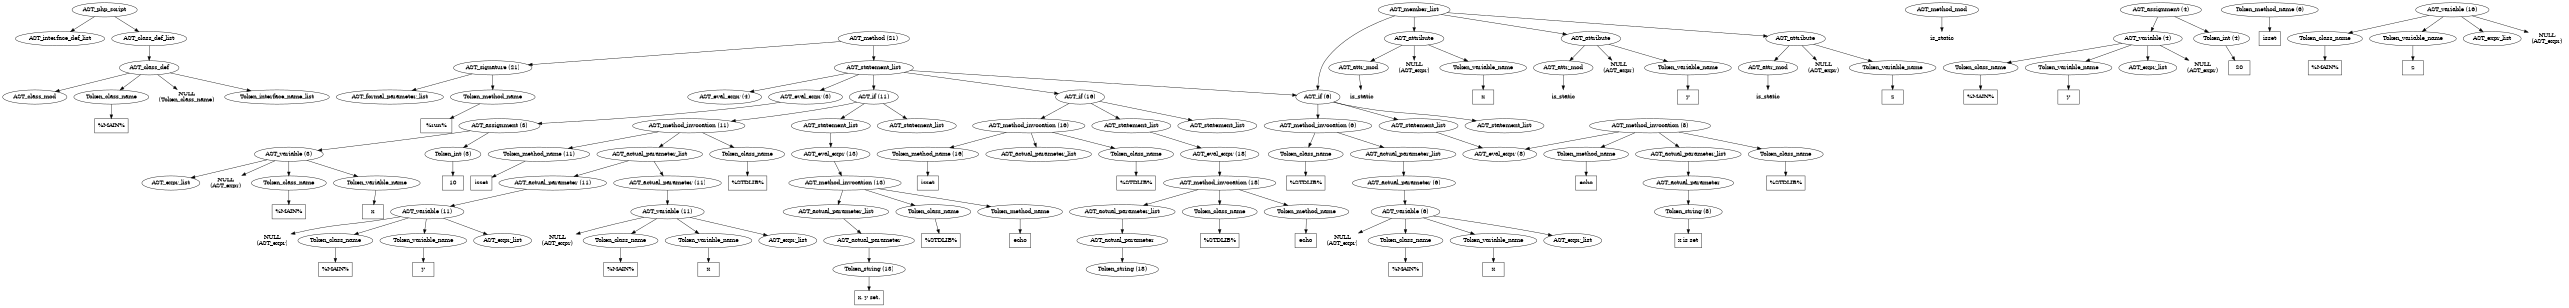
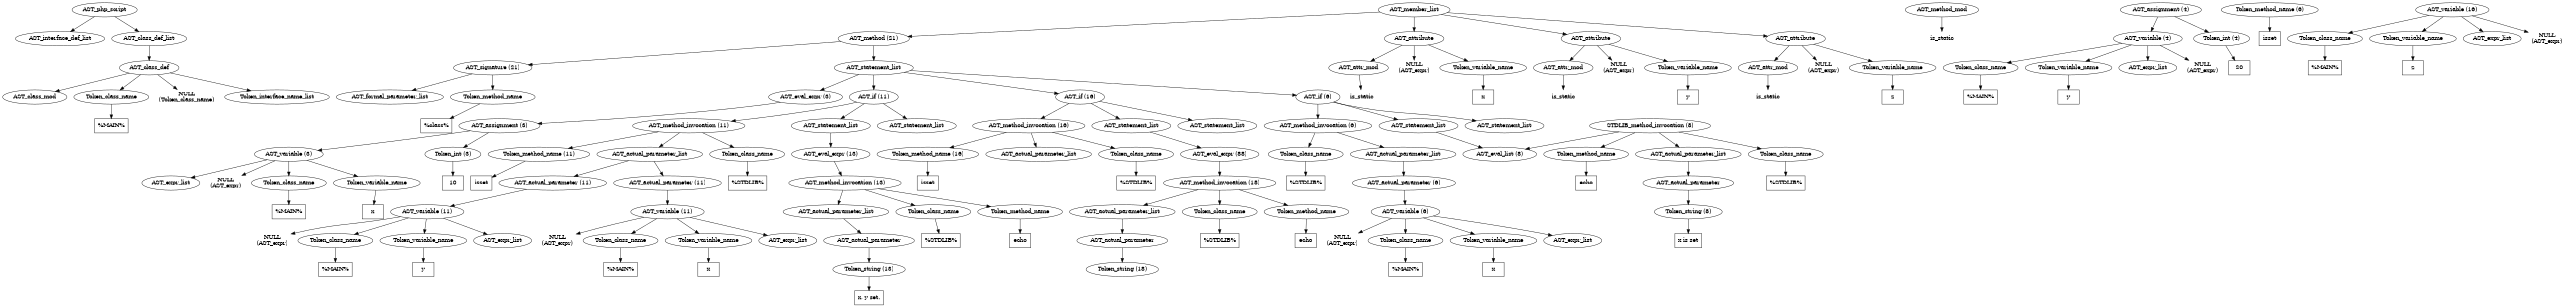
edge "AST_member_list" -> "AST_if (6)": now "AST_member_list" -> "AST_method (21)"
node "AST_eval_expr (4)": removed
node "%run%": label "%run%" -> "%class%"
node "AST_method_invocation (8)": label "AST_method_invocation (8)" -> "STDLIB_method_invocation (8)"
node "AST_eval_expr (18)": label "AST_eval_expr (18)" -> "AST_eval_expr (88)"
node "AST_eval_expr (8)": label "AST_eval_expr (8)" -> "AST_eval_list (8)"
